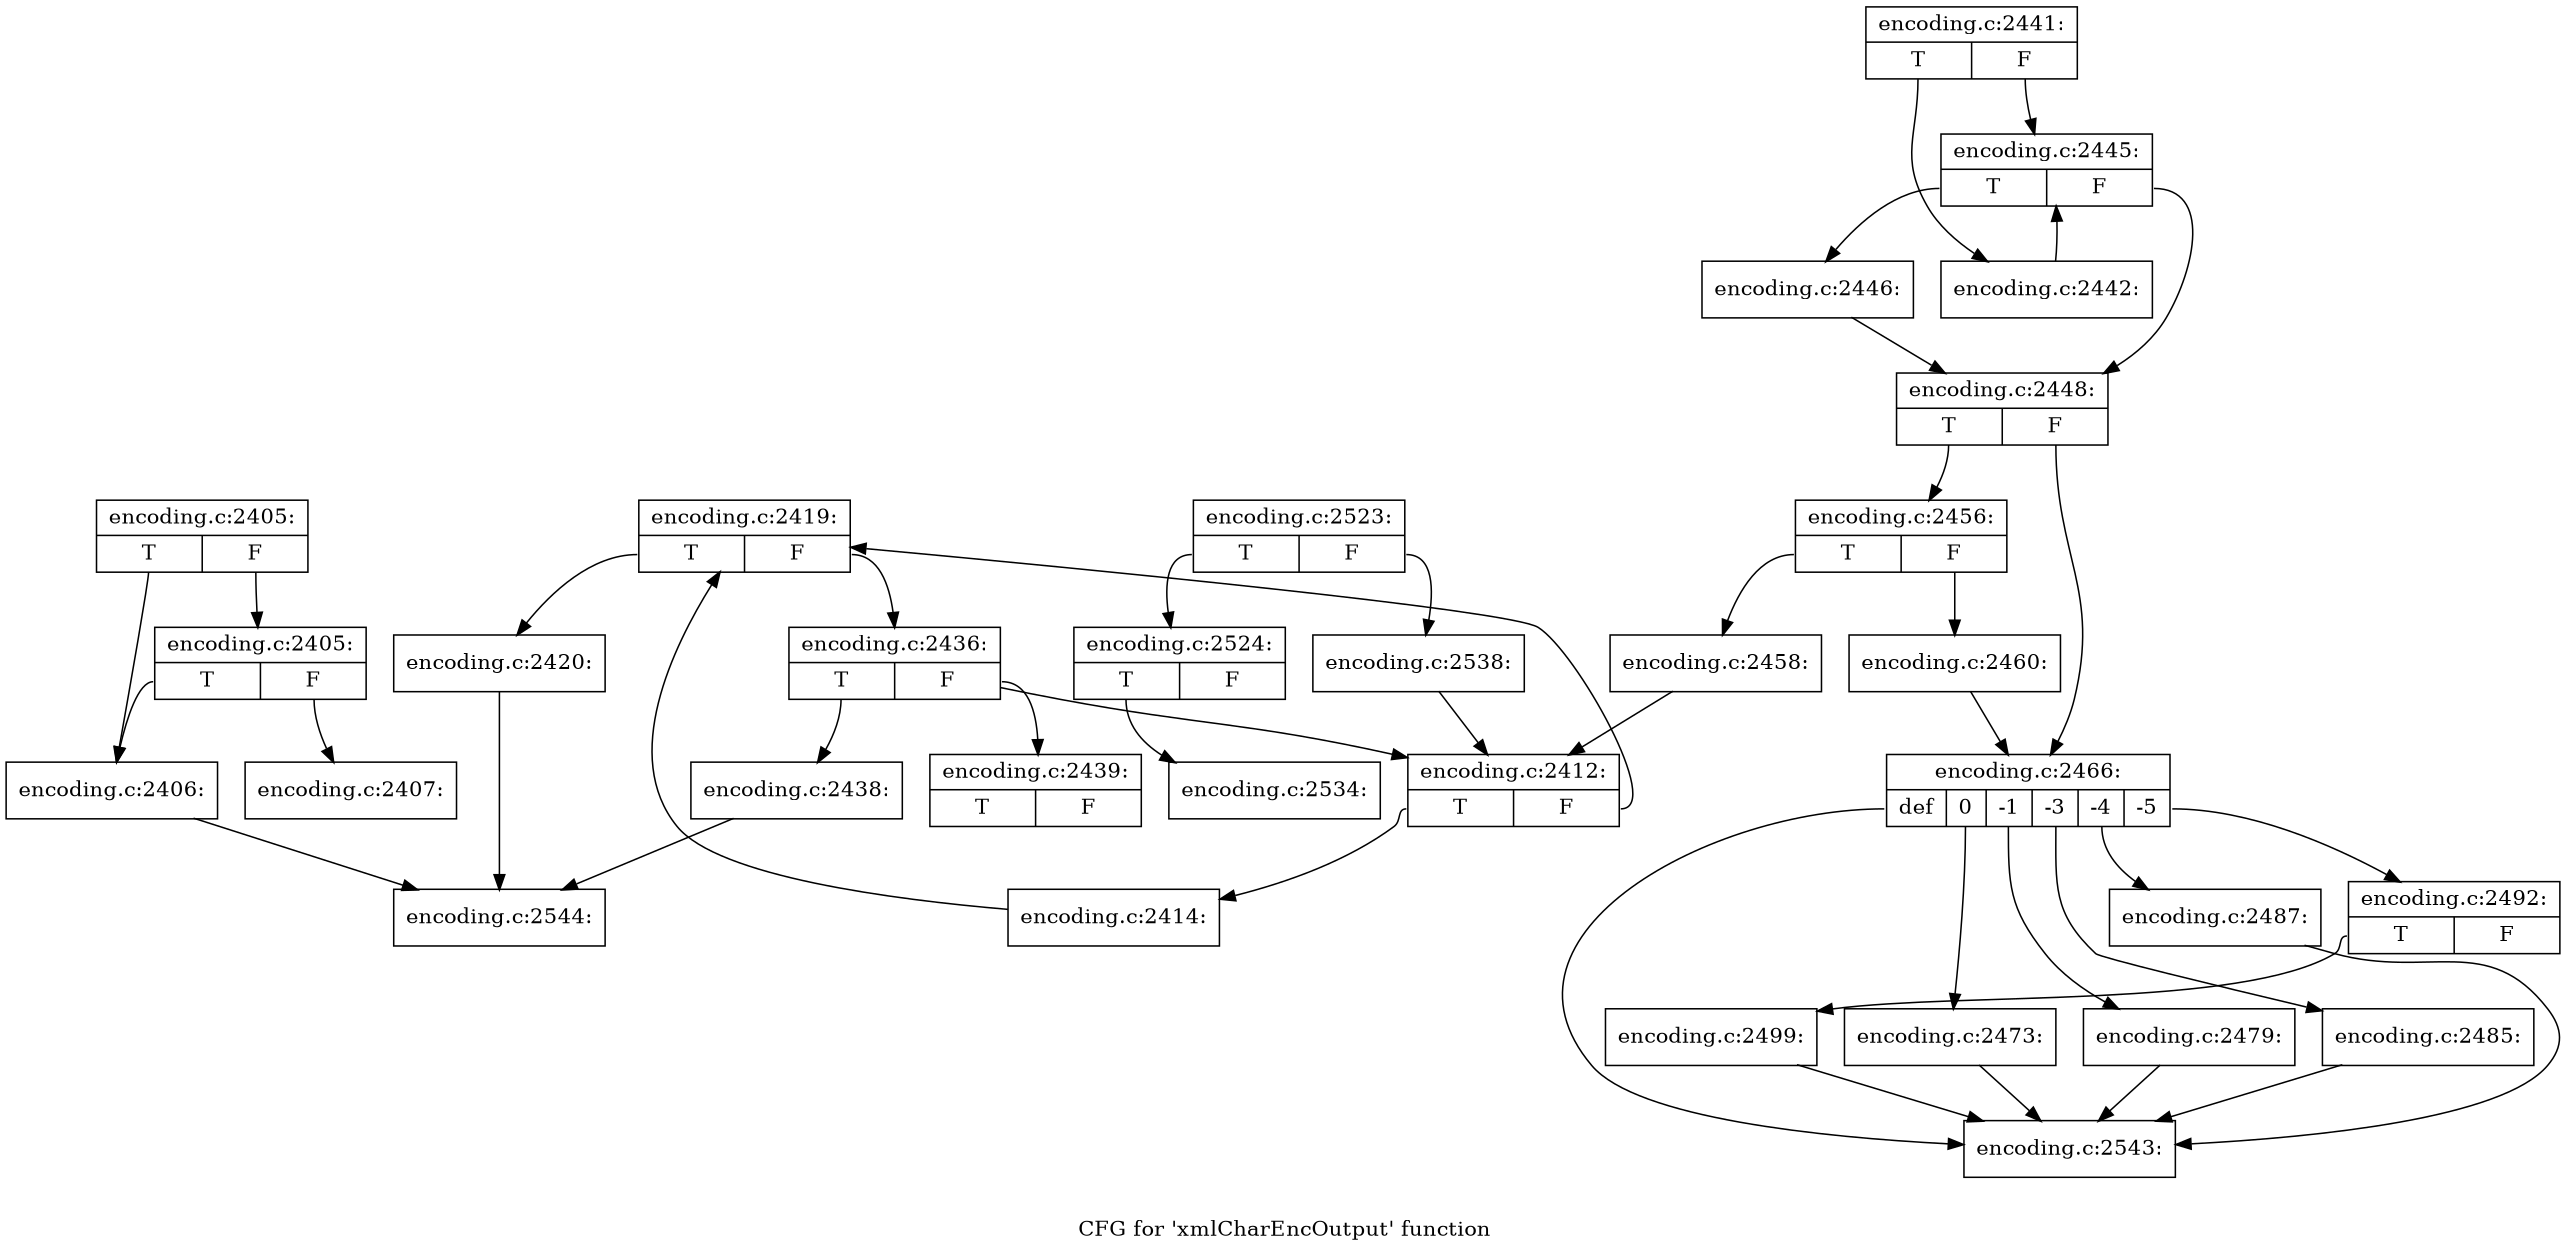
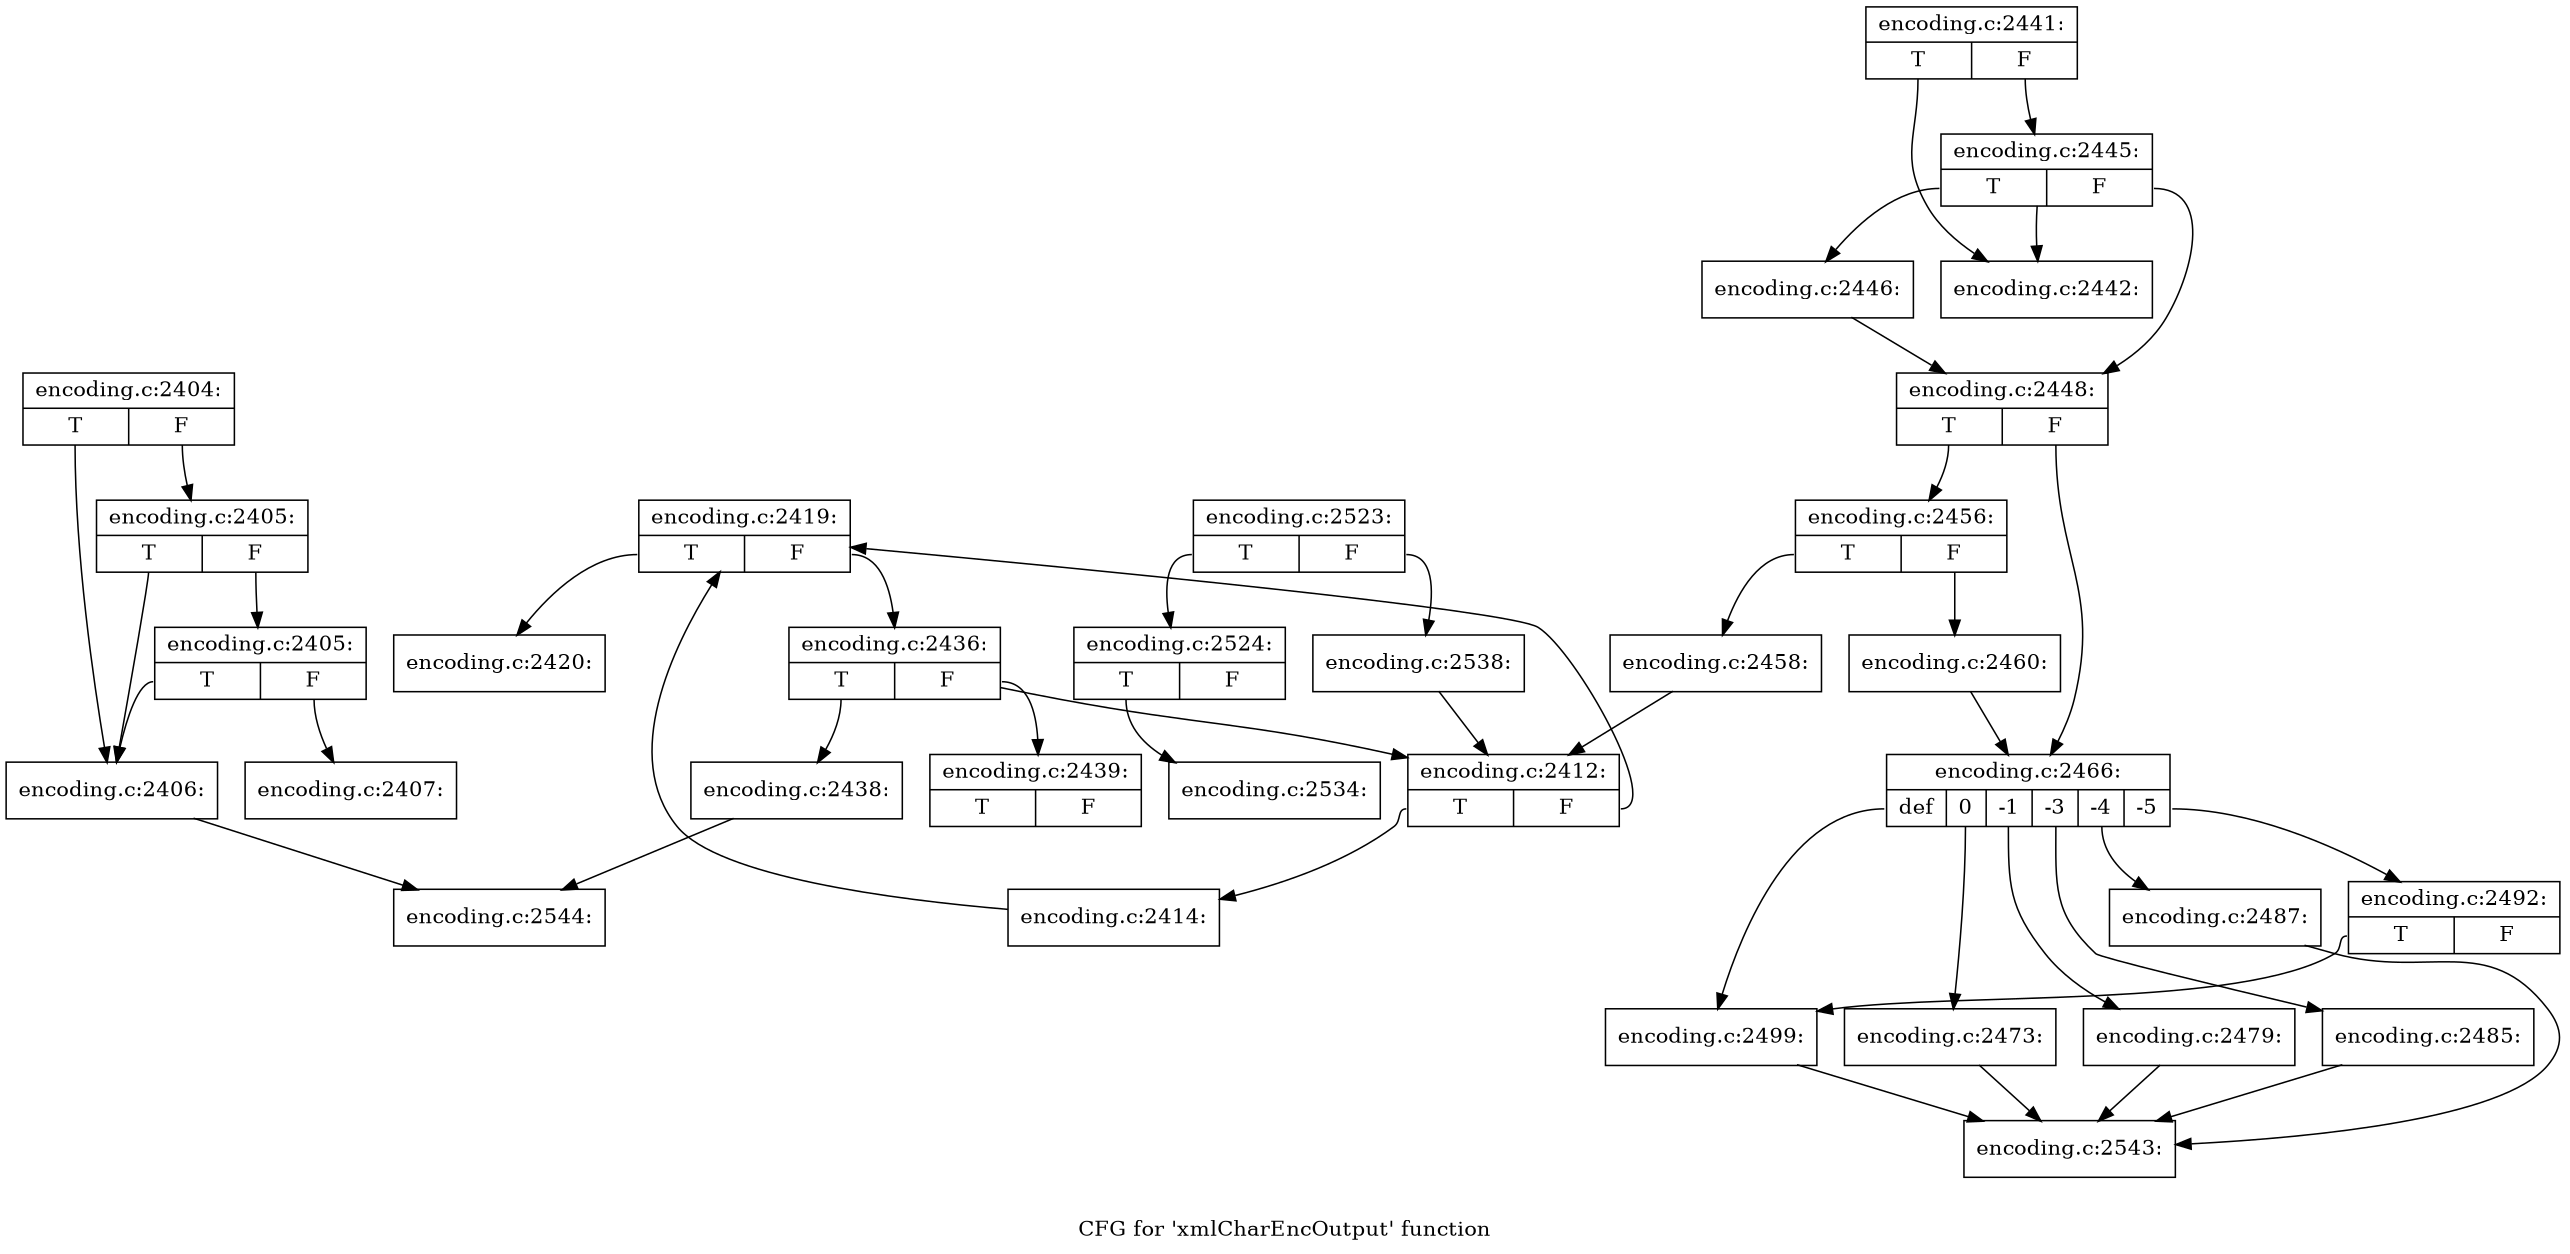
edge "encoding.c:2442:" -> "encoding.c:2445:": reversed
node "encoding.c:2404:": added
edge "encoding.c:2420:" -> "encoding.c:2544:": removed
edge "encoding.c:2466:" -> "encoding.c:2543:": now "encoding.c:2466:" -> "encoding.c:2499:"
